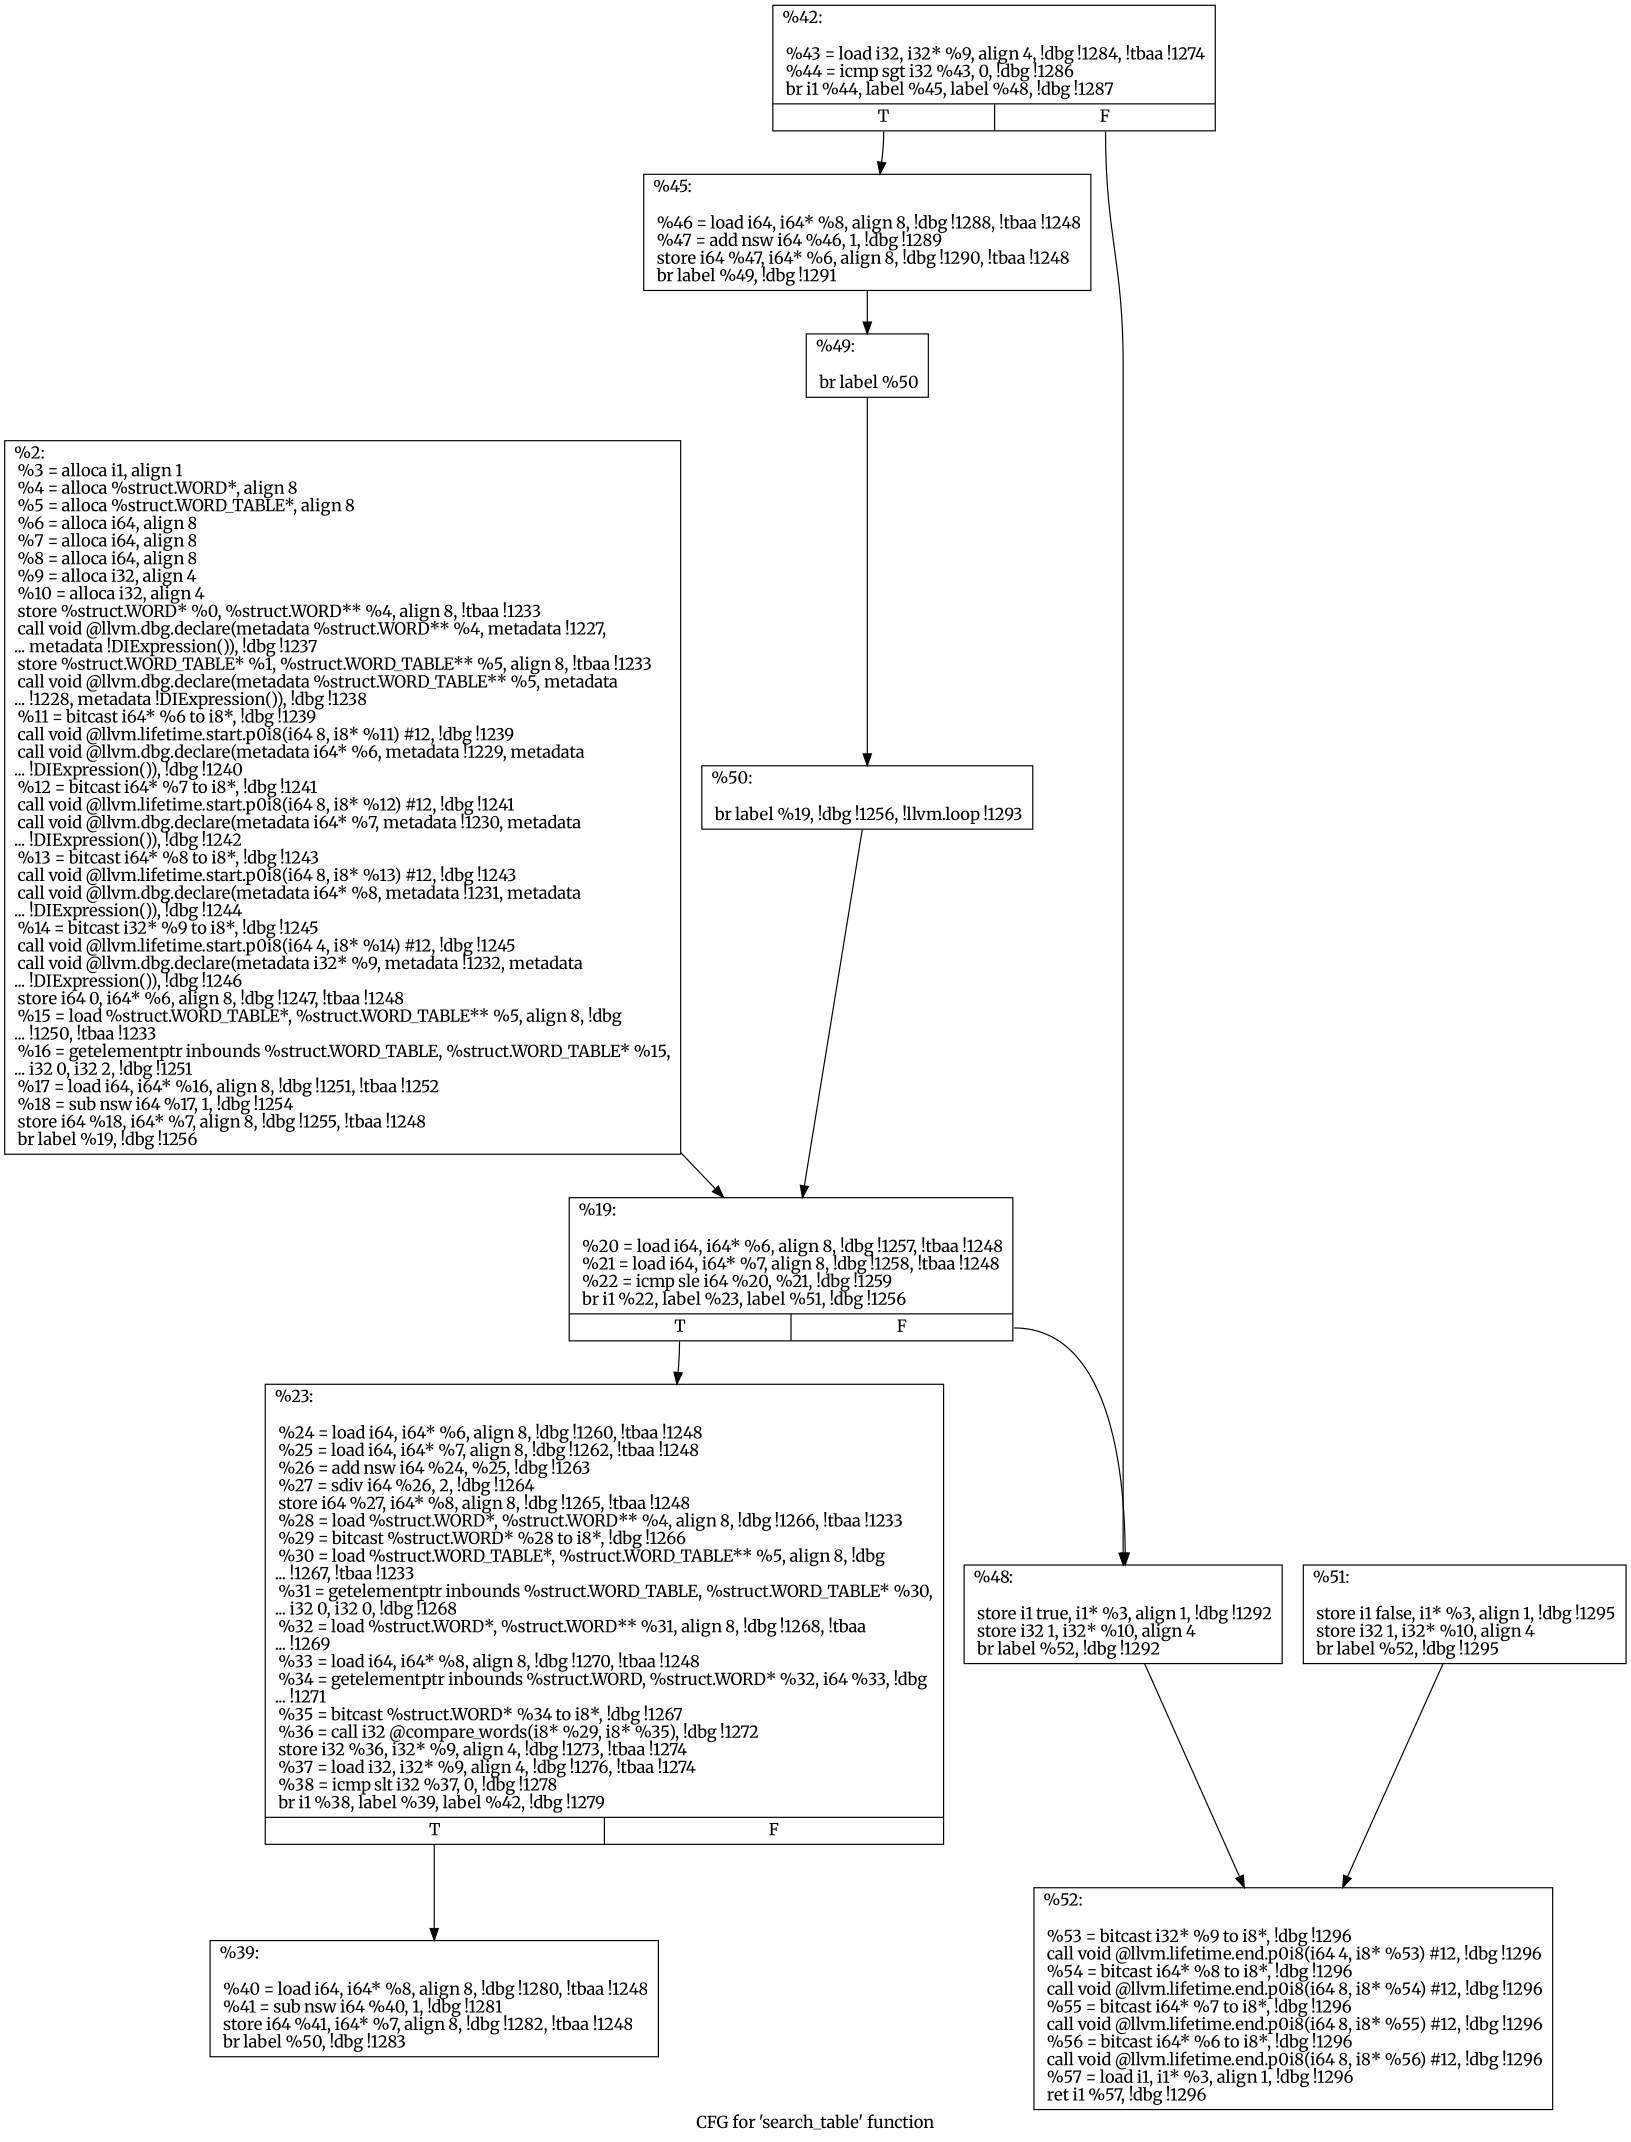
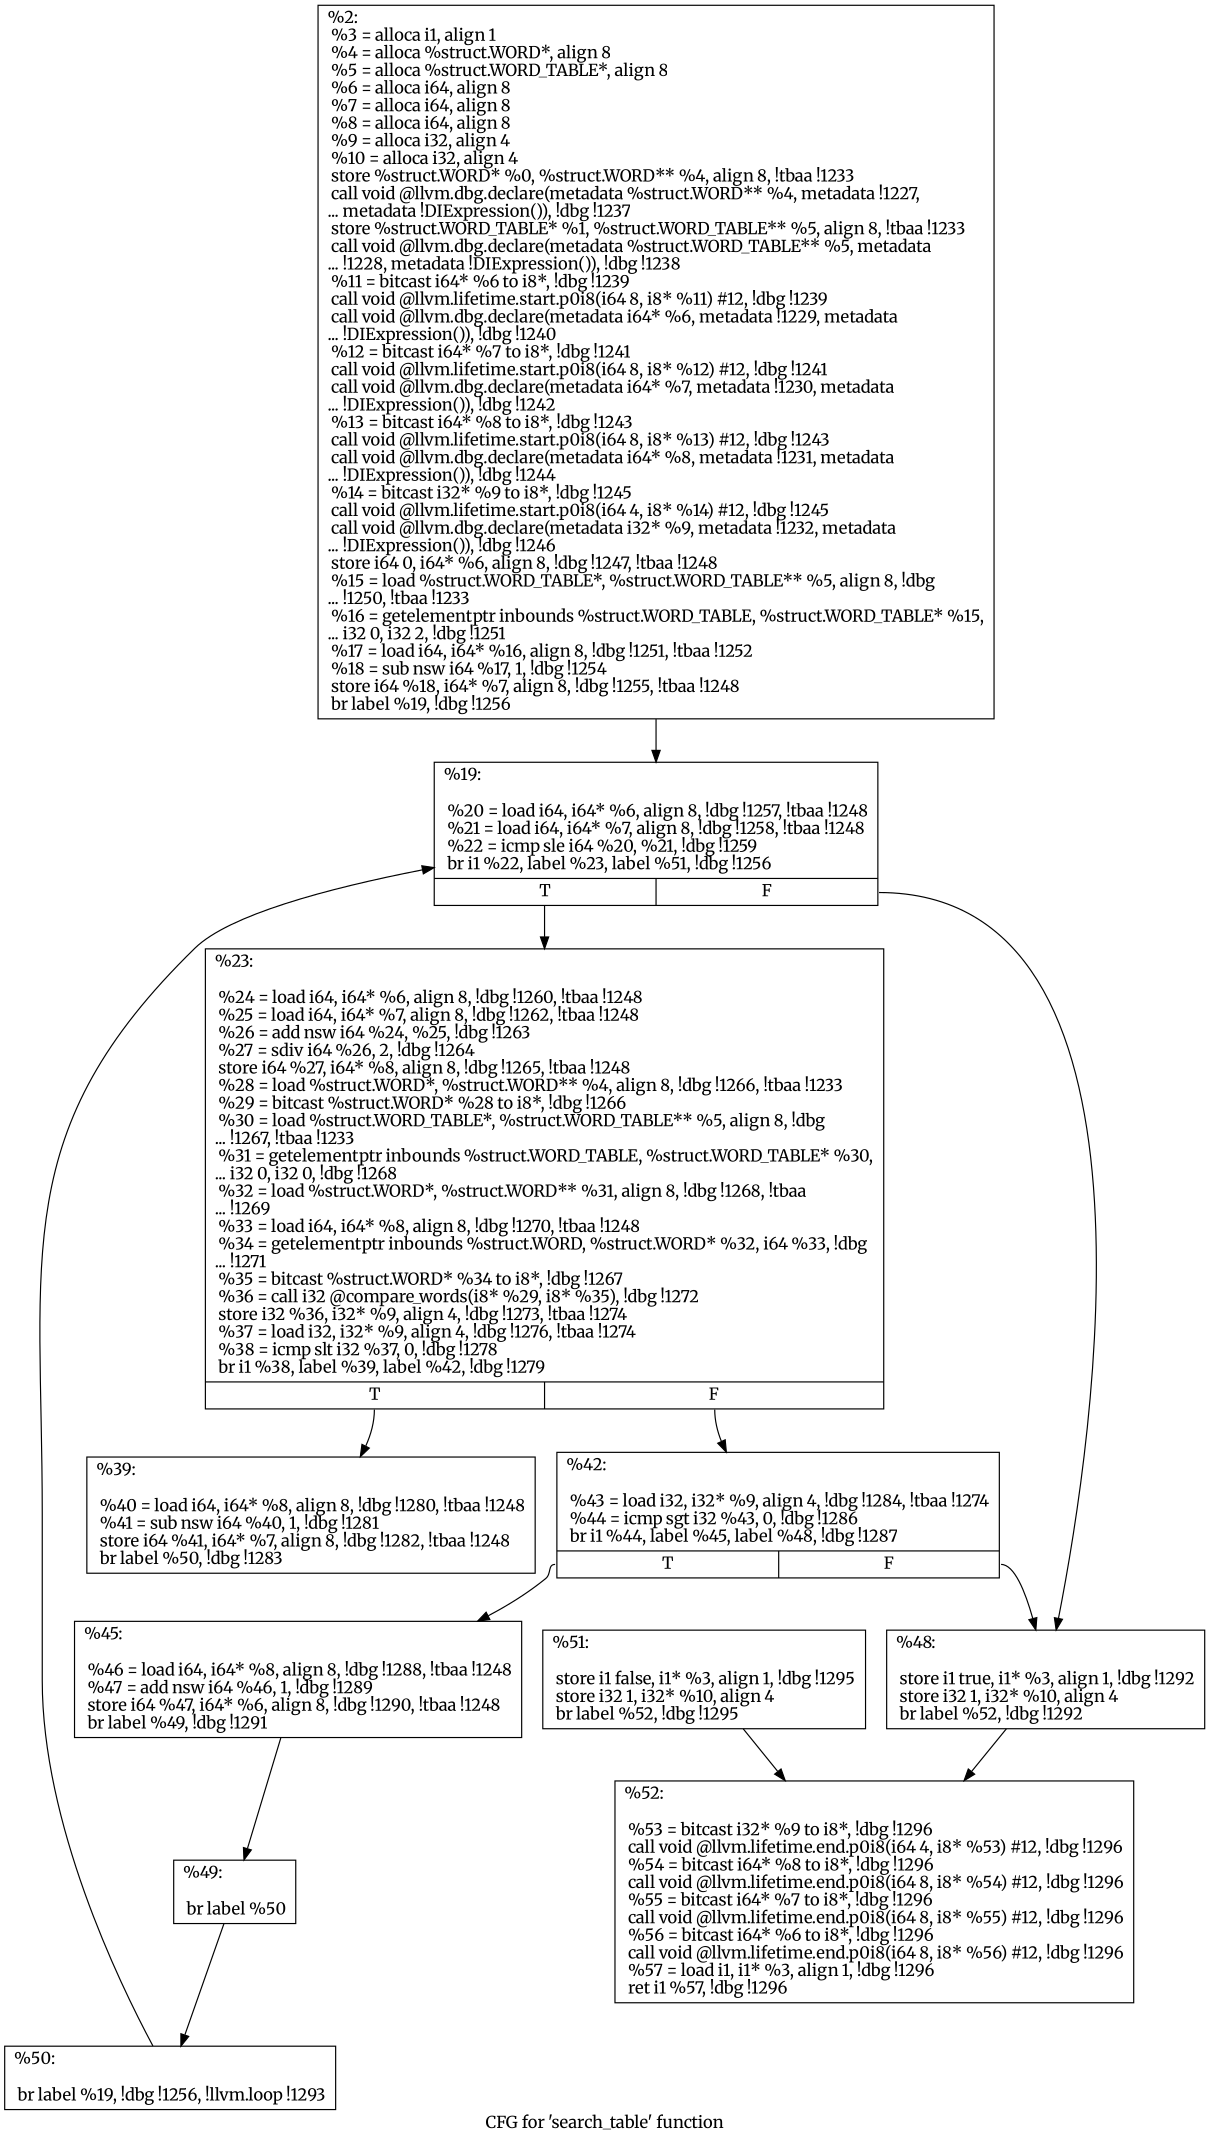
edge "%23:" -> "%42:": added
